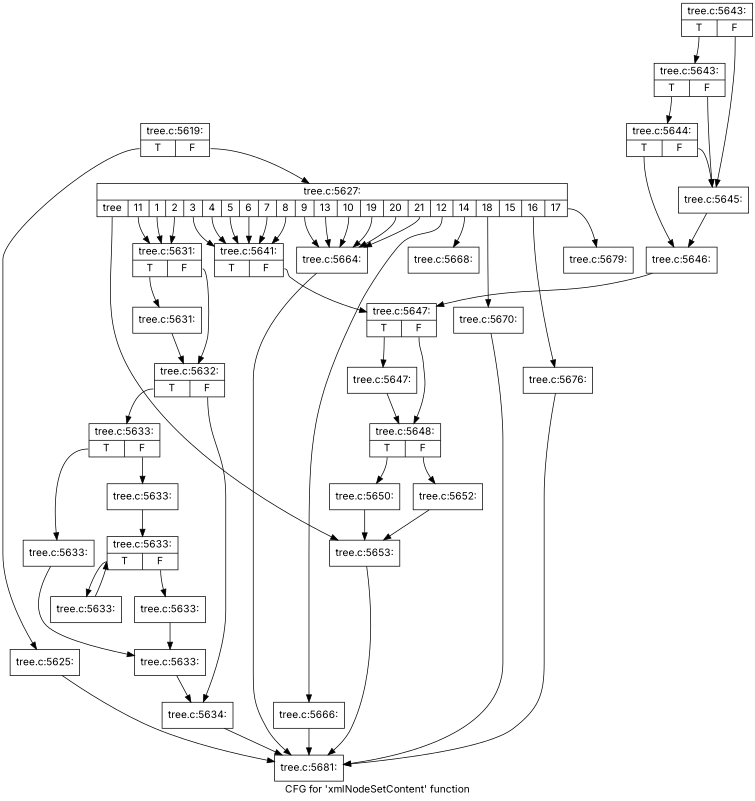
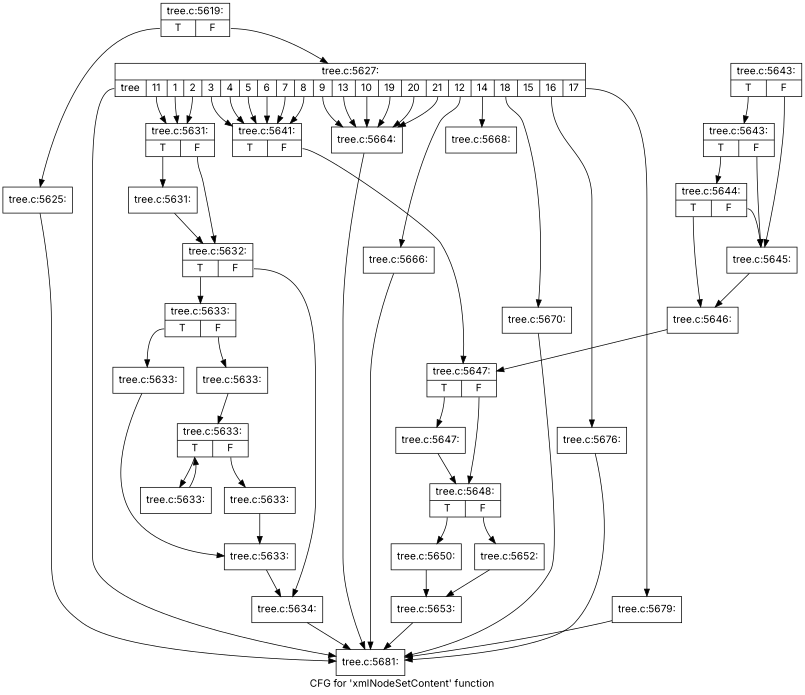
edge "tree.c:5627:" -> "tree.c:5653:": now "tree.c:5627:" -> "tree.c:5681:"
edge "tree.c:5679:" -> "tree.c:5681:": added
